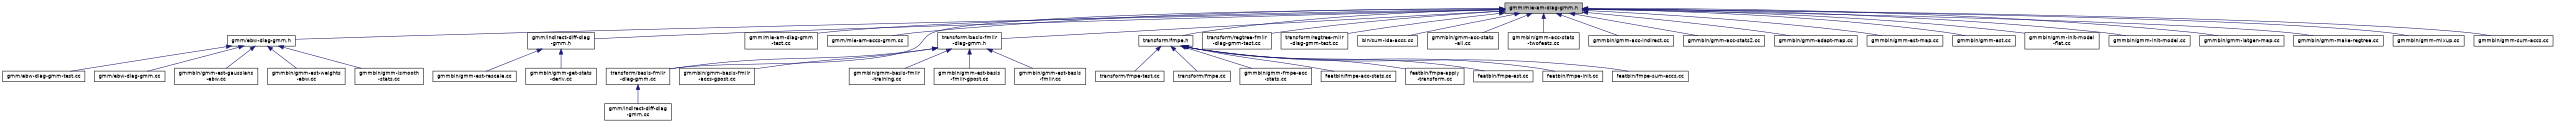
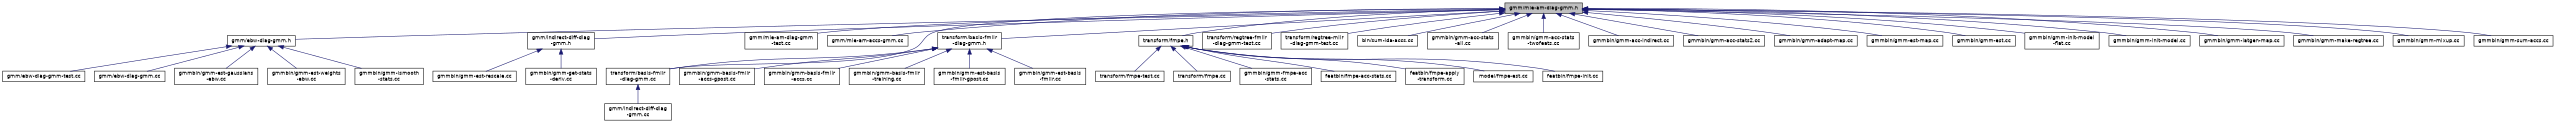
node "gmmbin/gmm-basis-fmllr -accs.cc": added
node "featbin/fmpe-est.cc": label "featbin/fmpe-est.cc" -> "model/fmpe-est.cc"
node "featbin/fmpe-sum-accs.cc": removed
